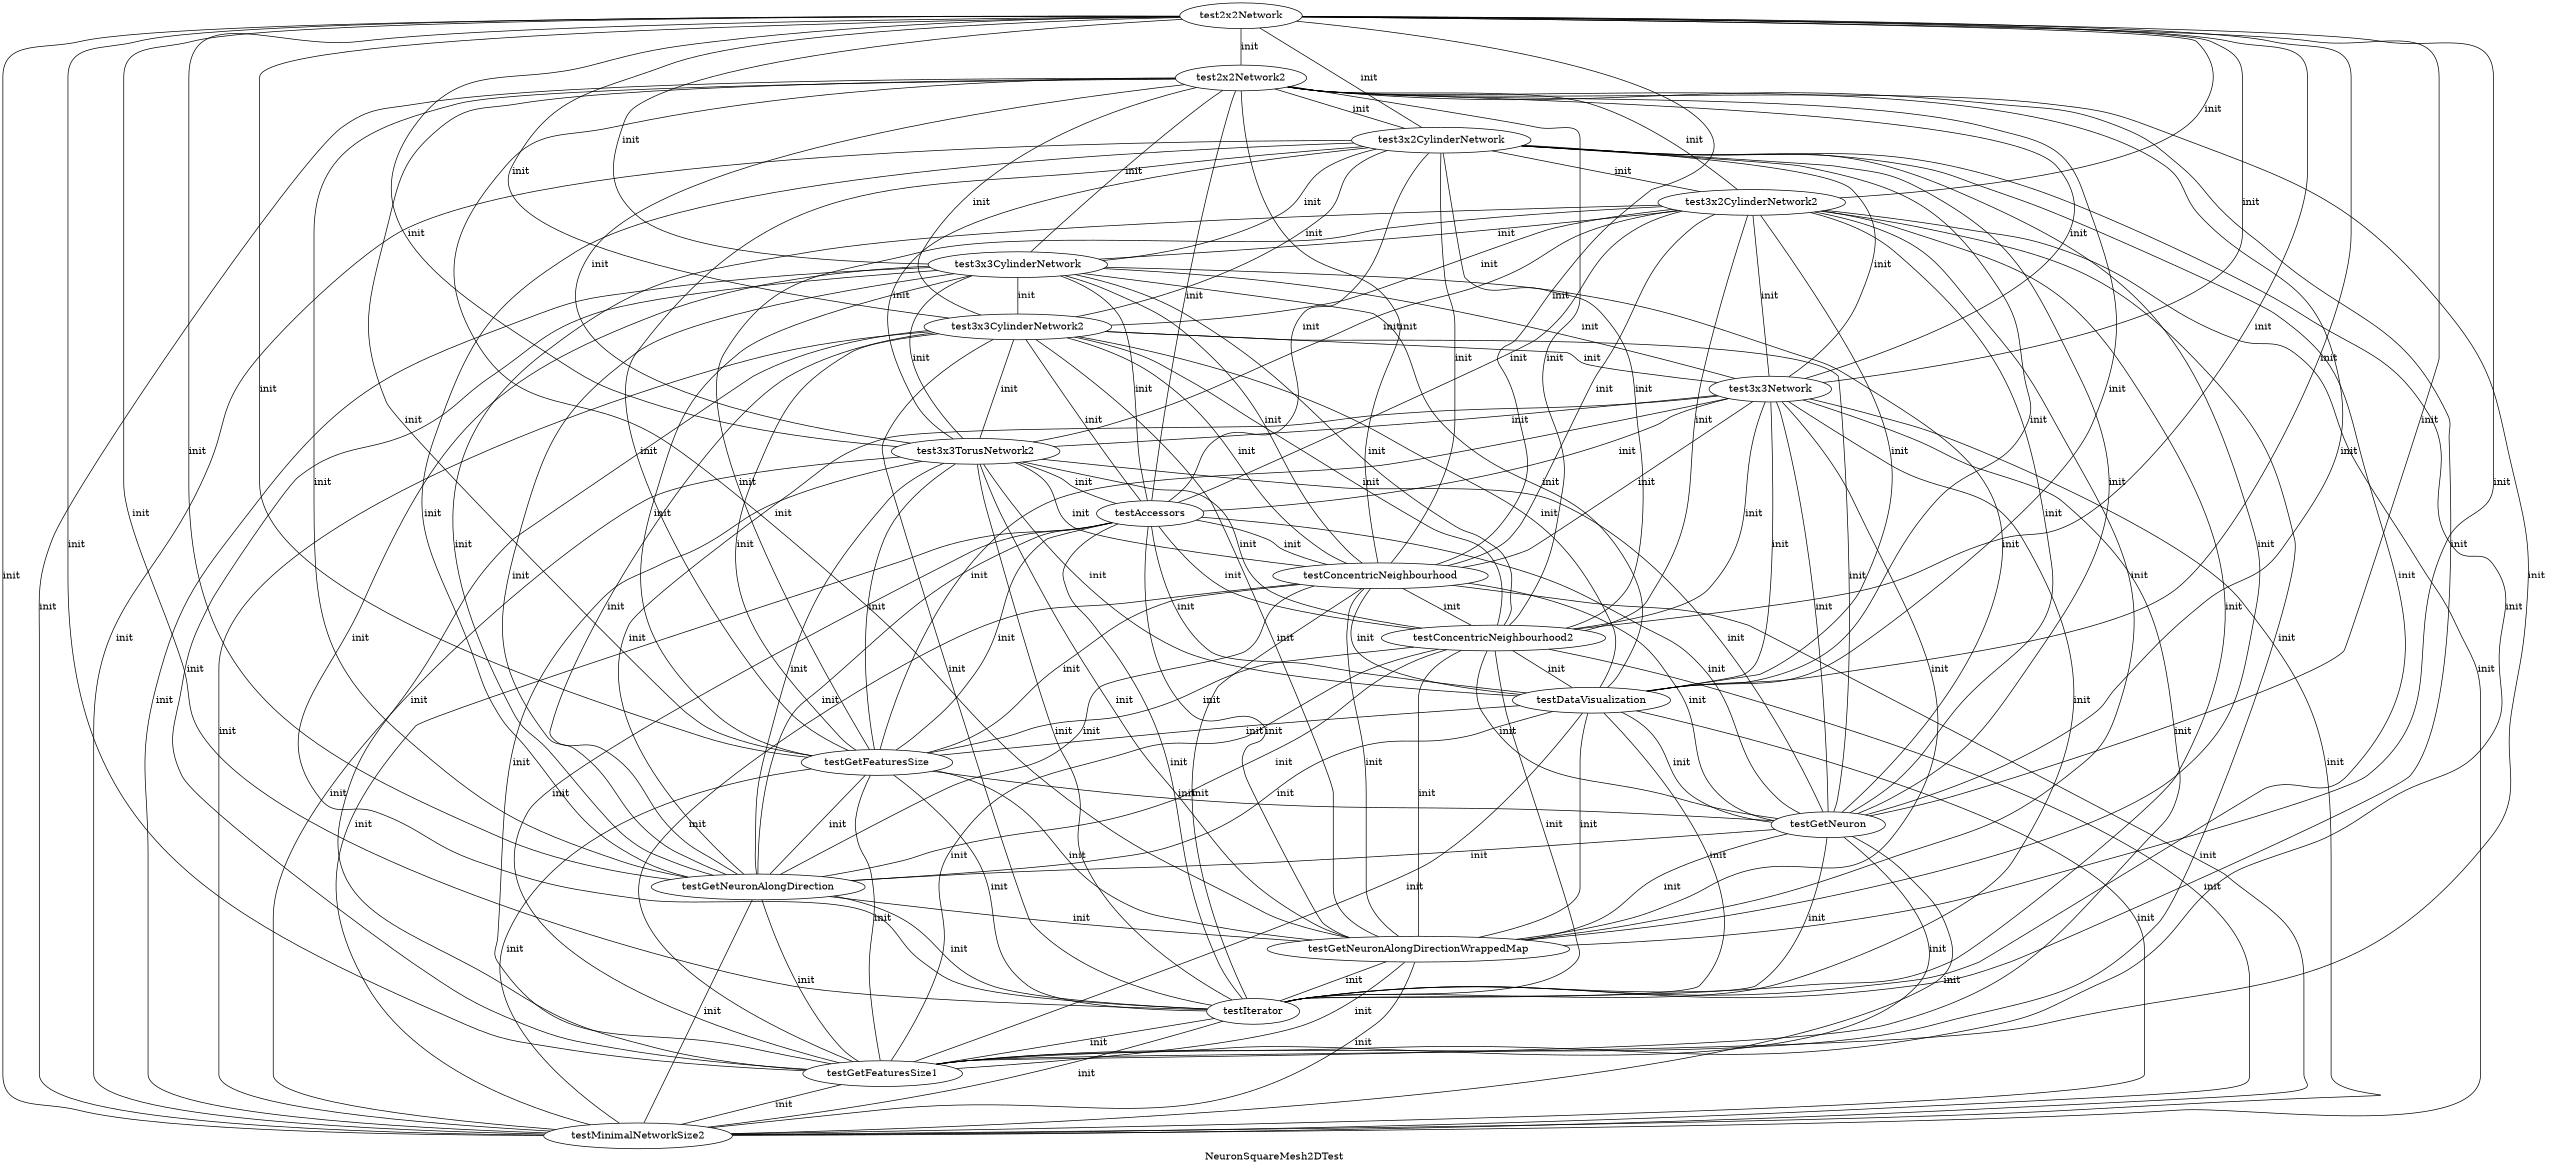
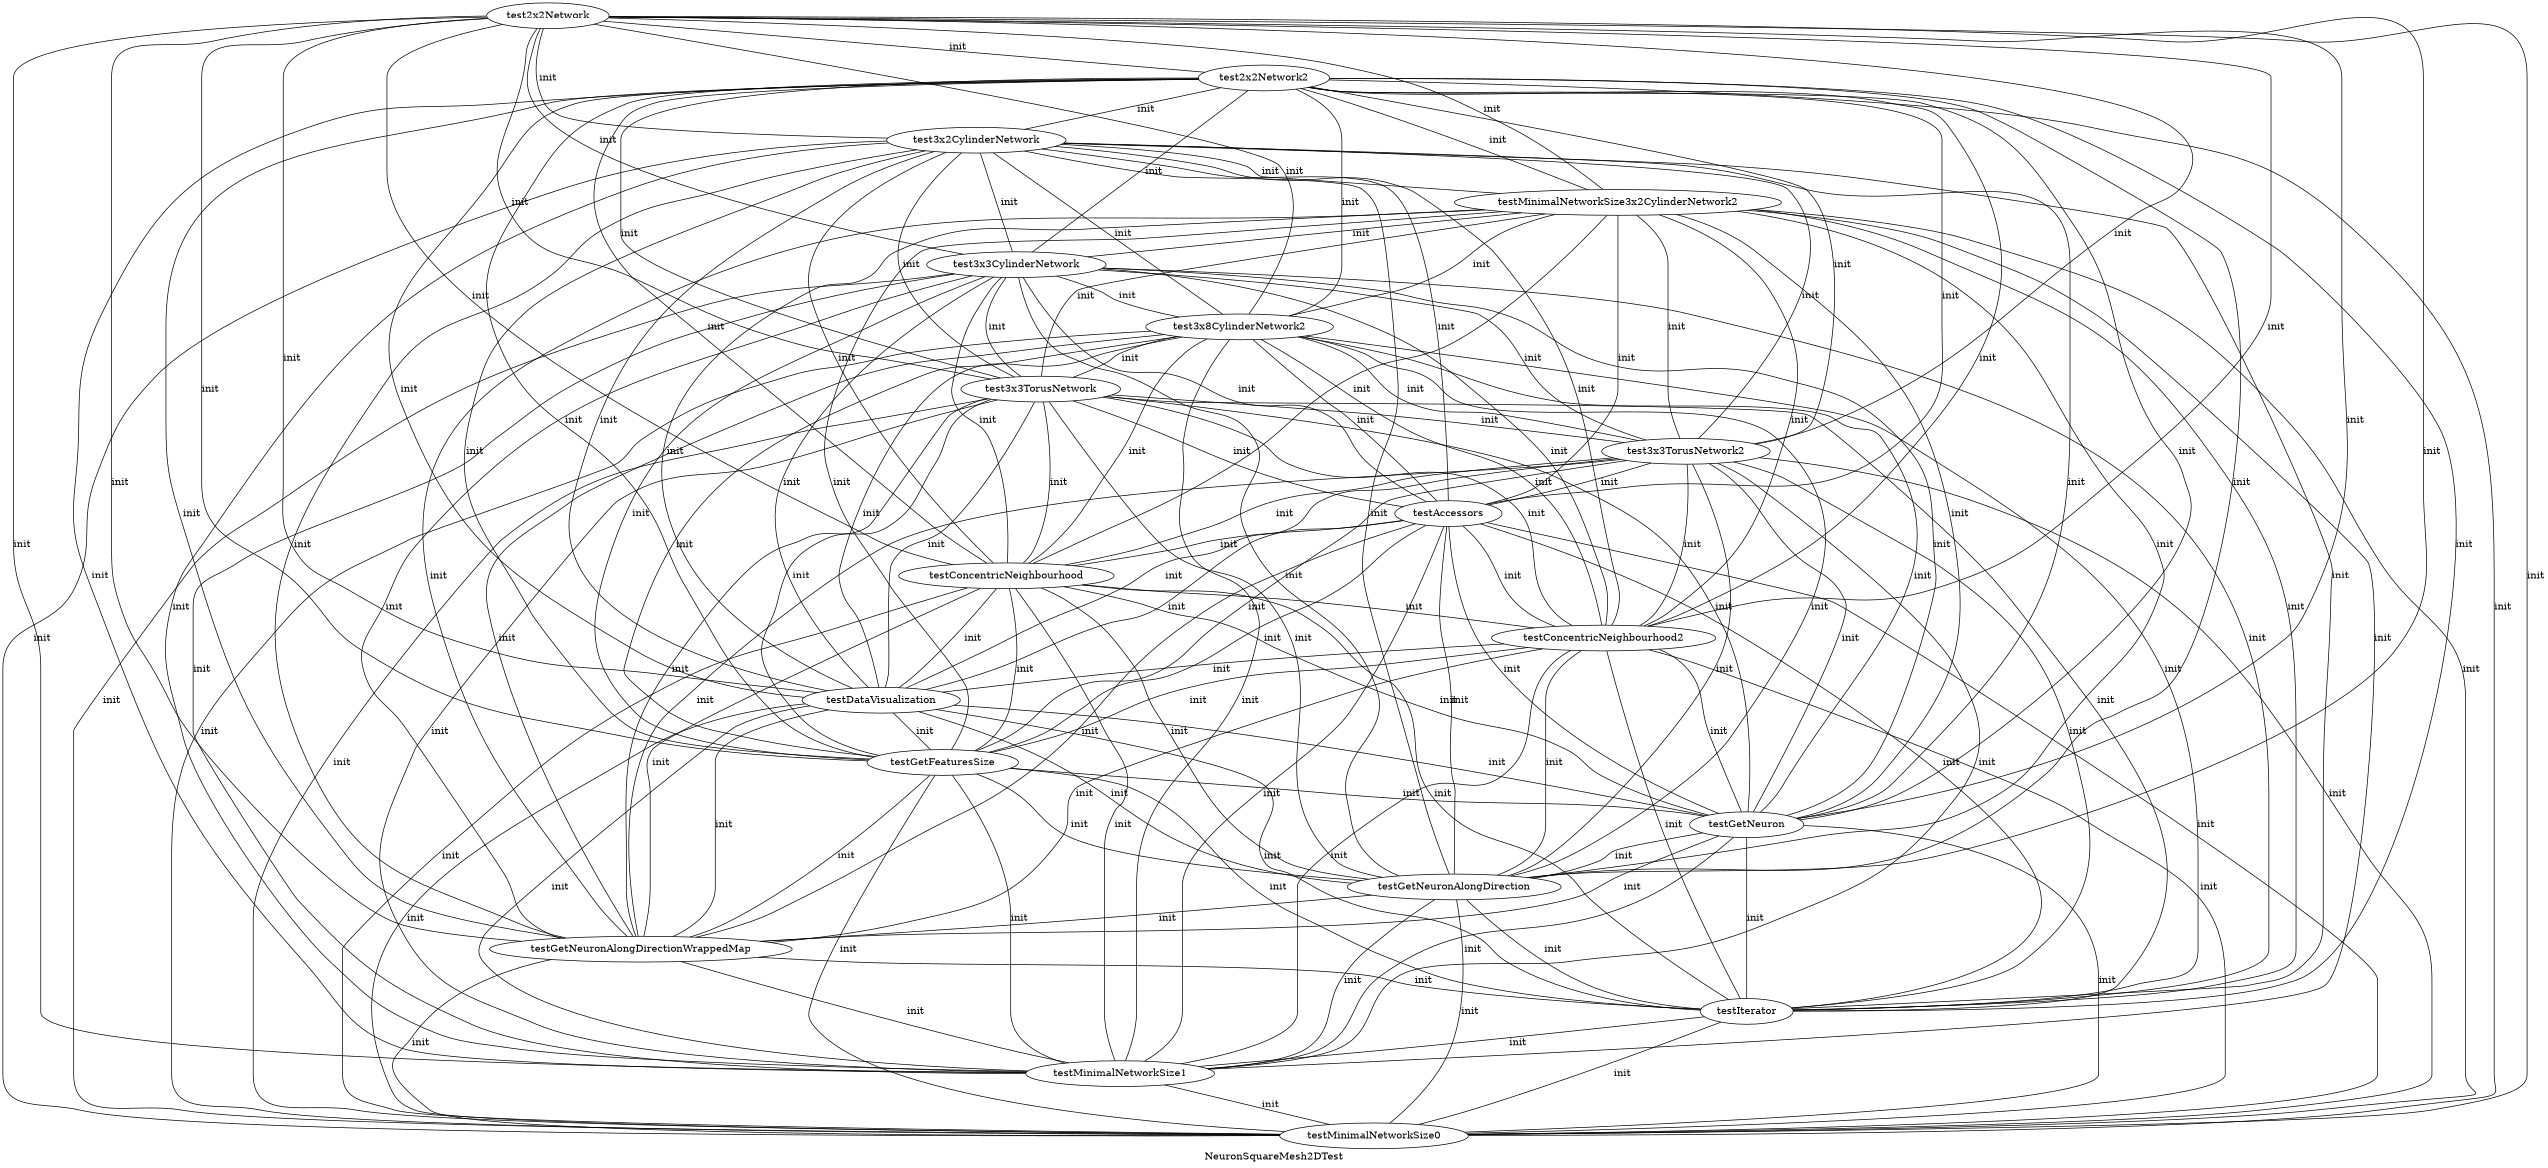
node "test3x2CylinderNetwork2": label "test3x2CylinderNetwork2" -> "testMinimalNetworkSize3x2CylinderNetwork2"
node "test3x3CylinderNetwork2": label "test3x3CylinderNetwork2" -> "test3x8CylinderNetwork2"
node "test3x3Network": label "test3x3Network" -> "test3x3TorusNetwork"
edge "test2x2Network" -- "testIterator": removed, label "init"
edge "test3x3CylinderNetwork" -- "testGetNeuronAlongDirectionWrappedMap": added, label "init"
node "testGetFeaturesSize1": label "testGetFeaturesSize1" -> "testMinimalNetworkSize1"
node "testMinimalNetworkSize2": label "testMinimalNetworkSize2" -> "testMinimalNetworkSize0"
